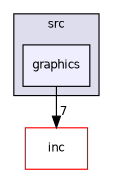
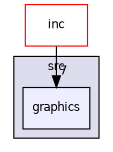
edge "graphics" -> "inc": reversed
